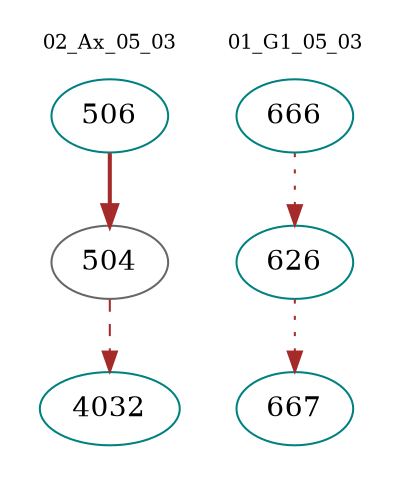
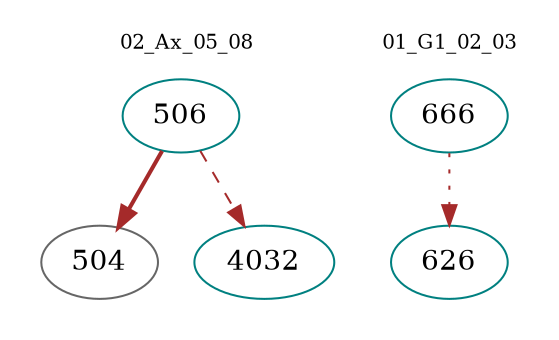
cluster "02_Ax_05_03": label "02_Ax_05_03" -> "02_Ax_05_08"
cluster "01_G1_05_03": label "01_G1_05_03" -> "01_G1_02_03"
edge "504" -> "4032": now "506" -> "4032"
node "667": removed
